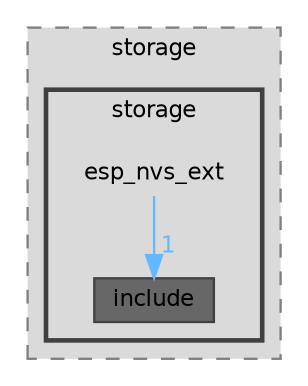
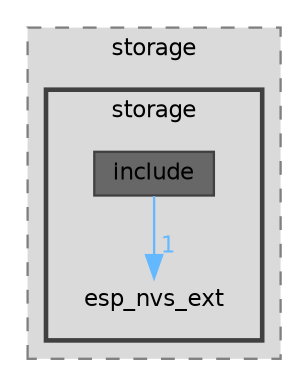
edge "esp_nvs_ext" -> "include": reversed
